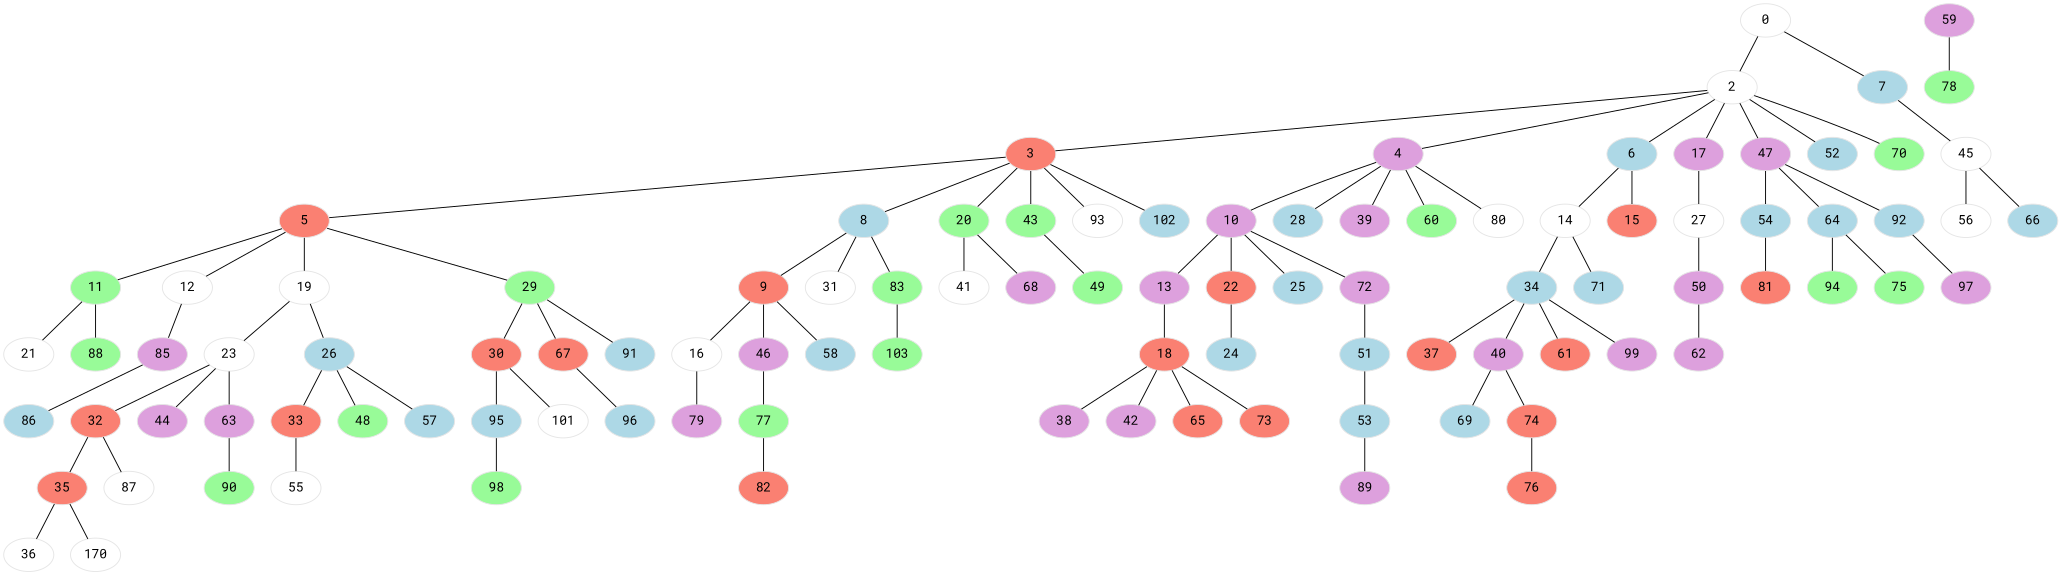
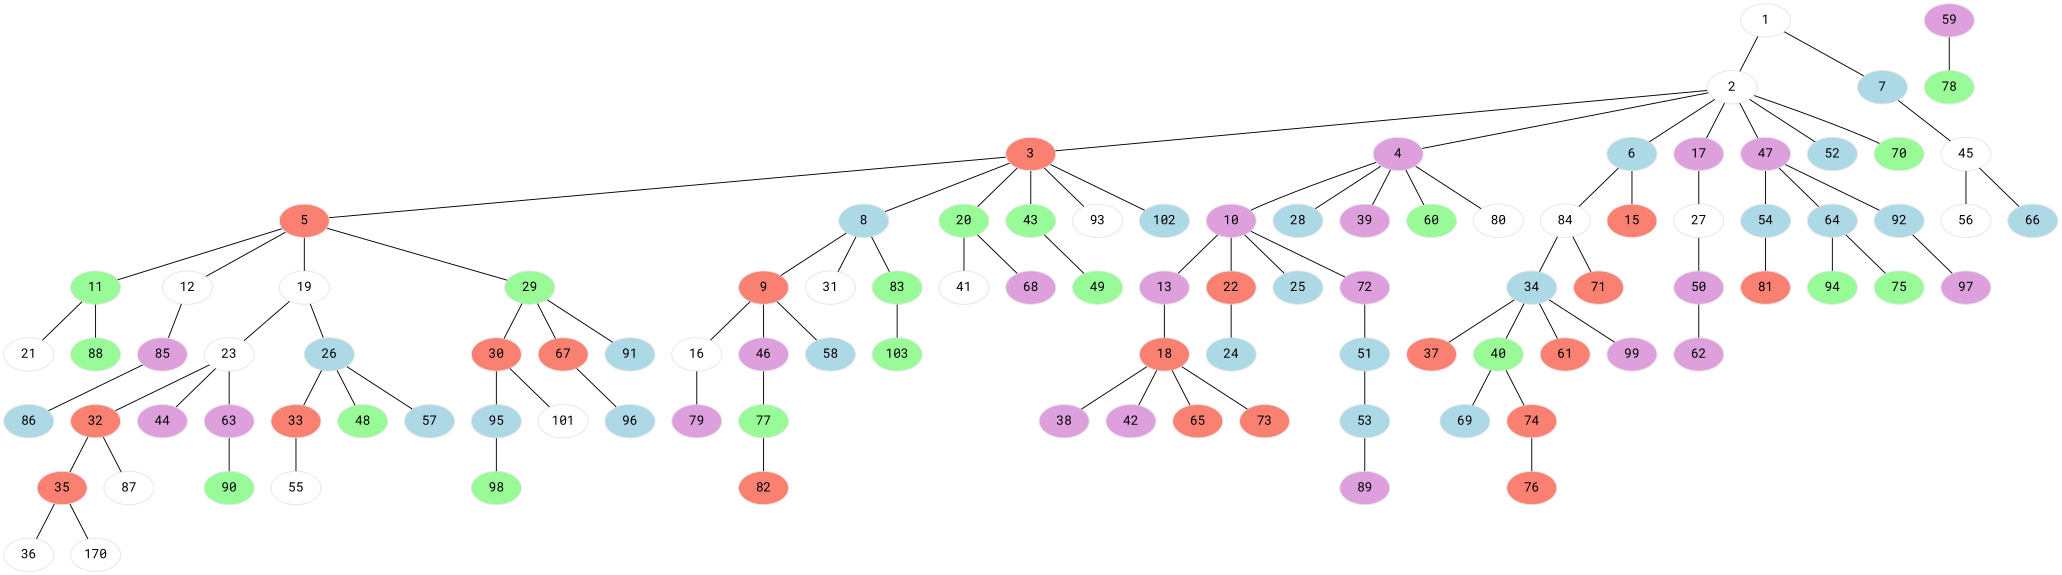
node "0": label "0" -> "1"
node "14": label "14" -> "84"
node "71": fillcolor lightblue -> salmon
node "40": fillcolor plum -> palegreen
